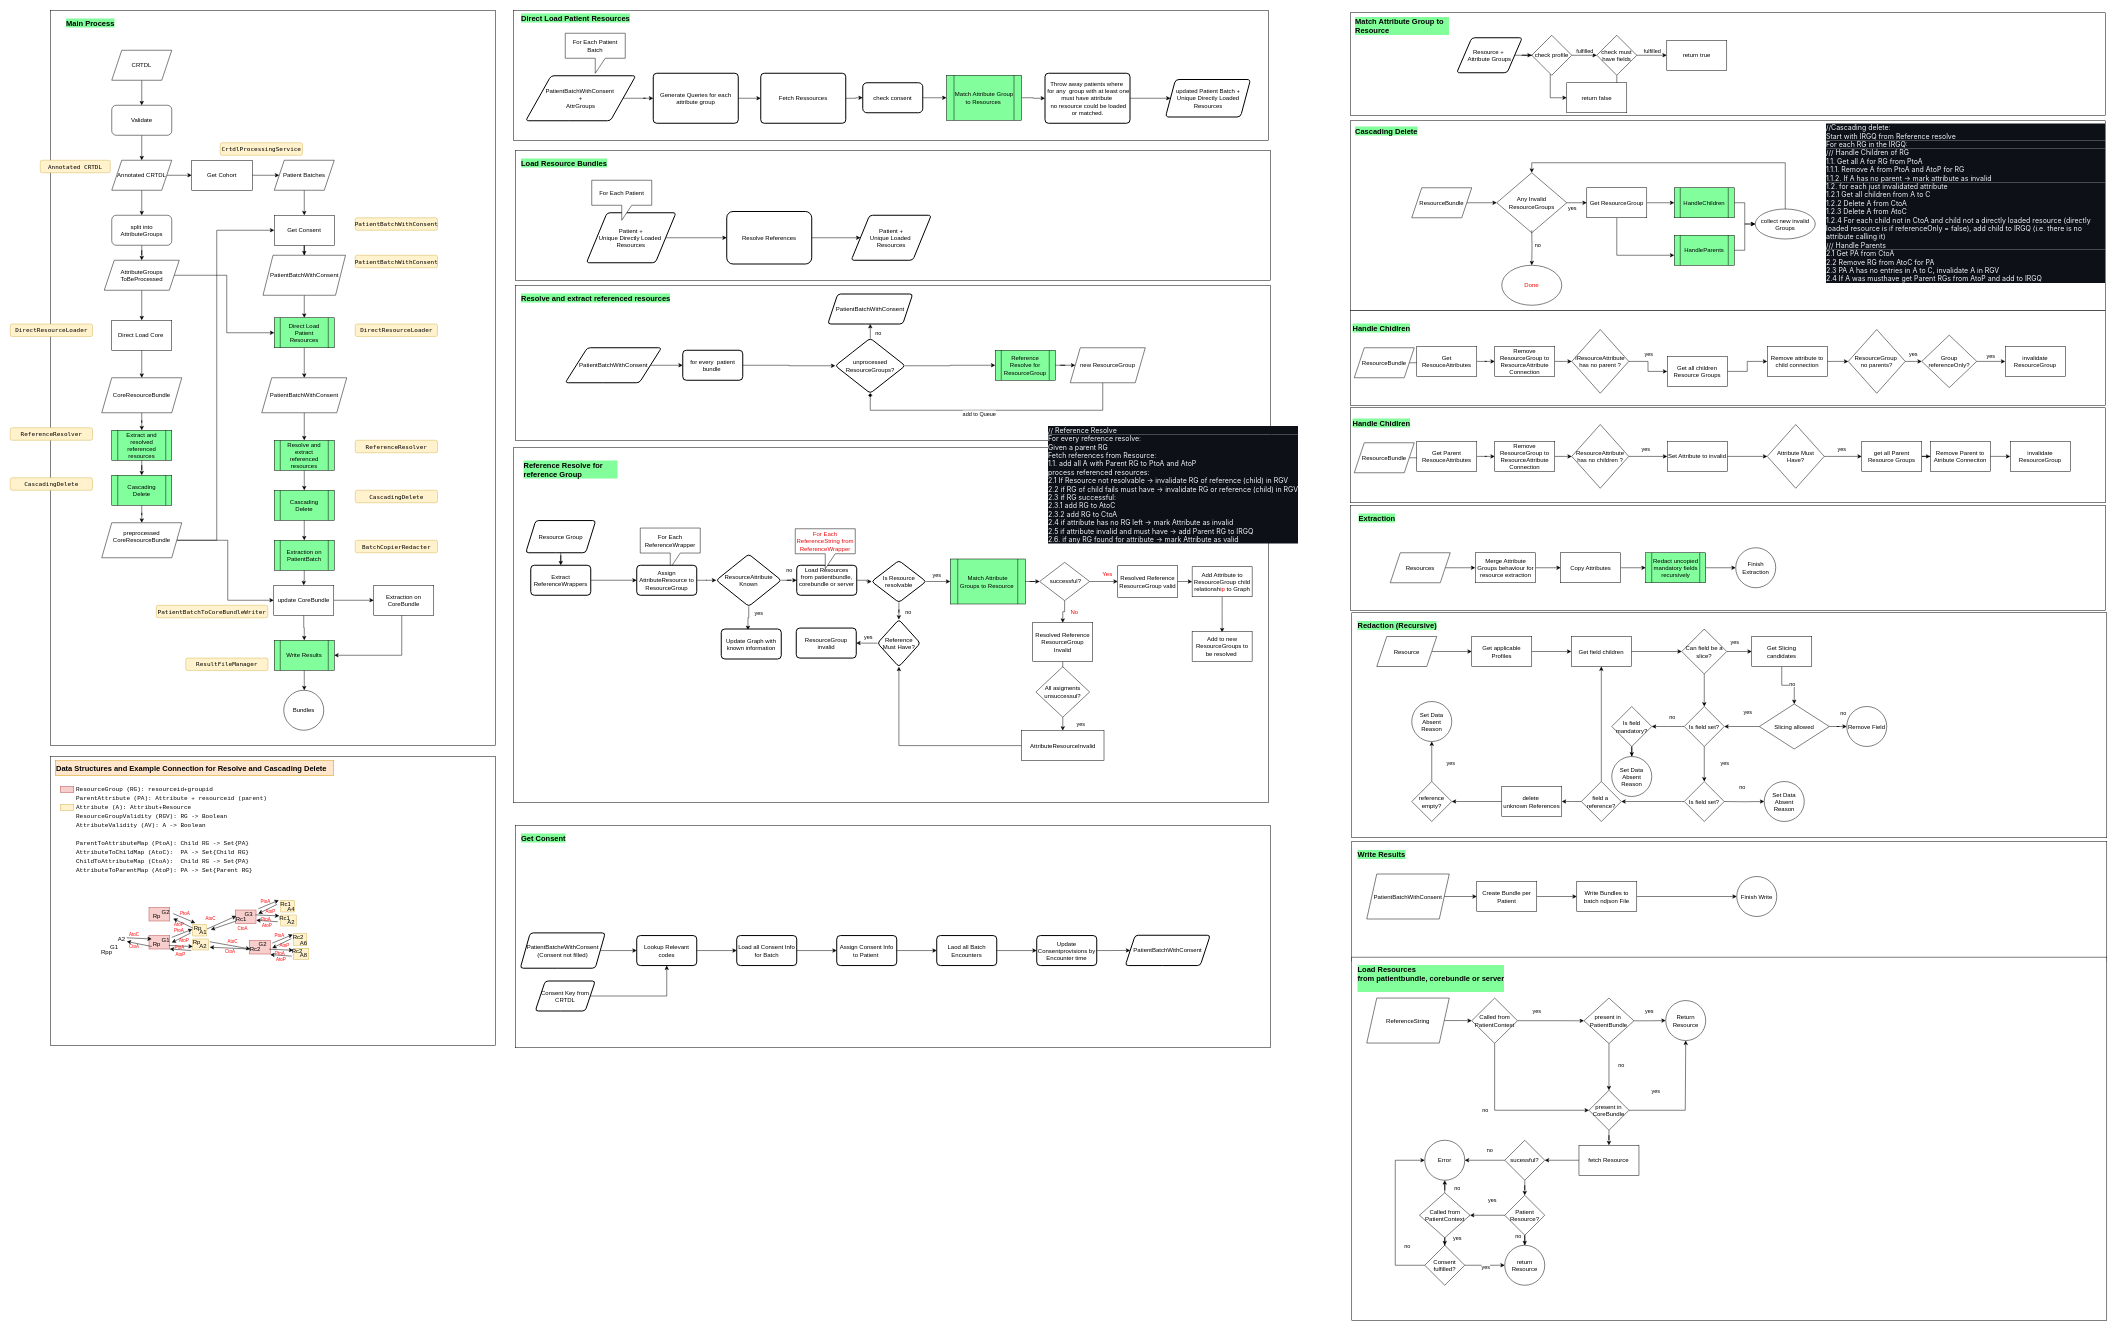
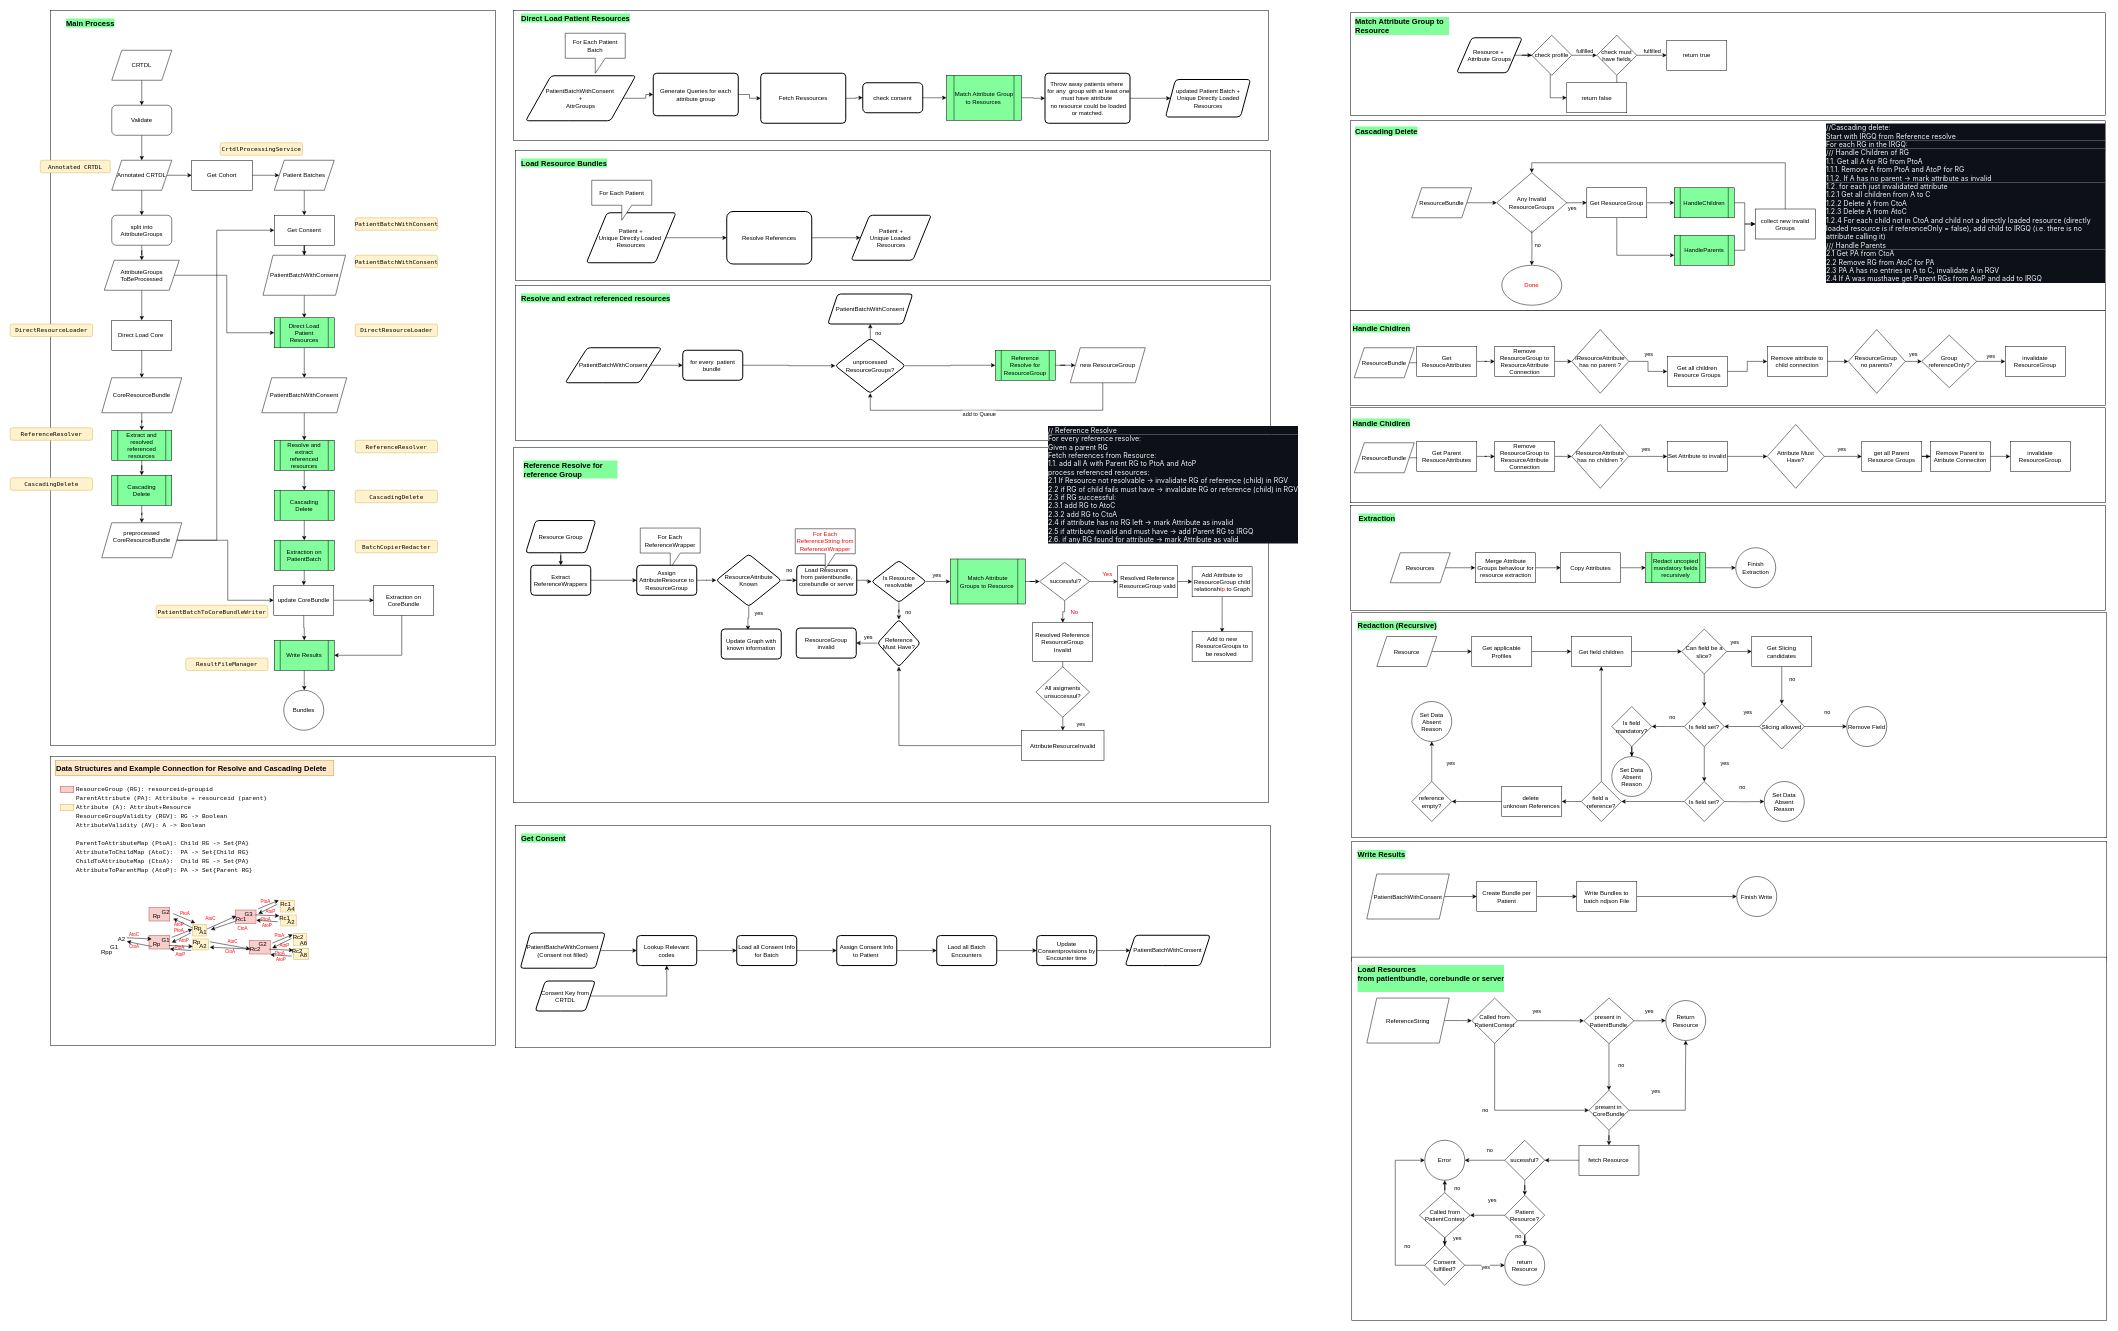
node "Generate Queries for each attribute group": size 85x50 -> 85x43
node "collect new invalid Groups": shape ellipse -> rectangle
edge "new ResourceGroup" -> "unprocessed ResourceGroups?": arrowhead diamond -> classic
node "Slicing allowed": size 70x45 -> 45x45
